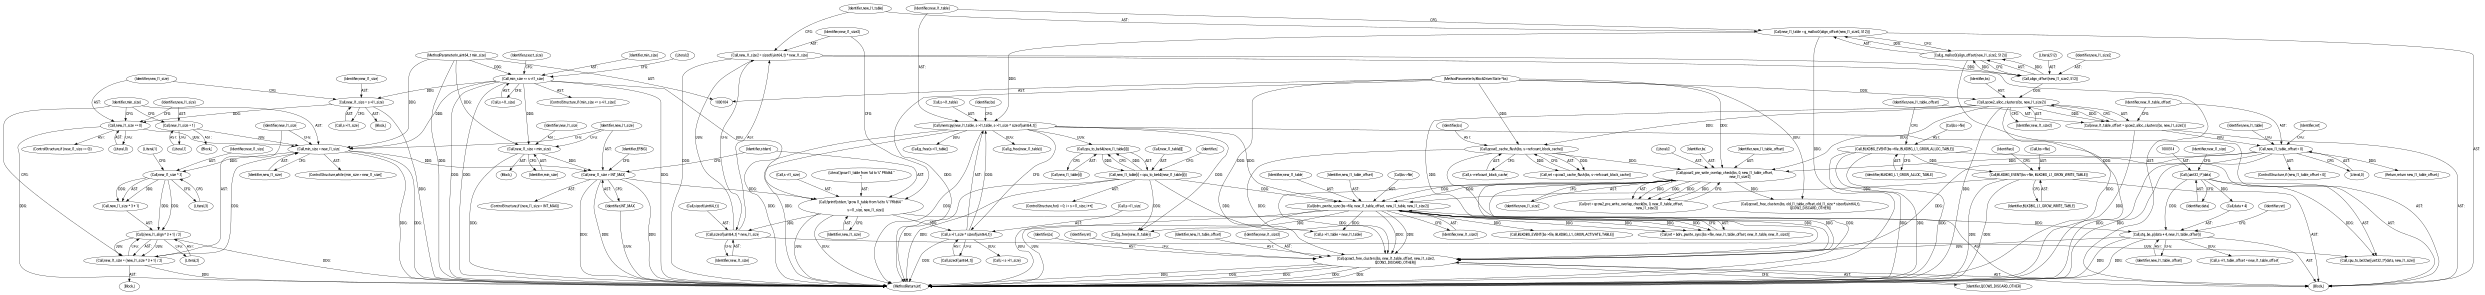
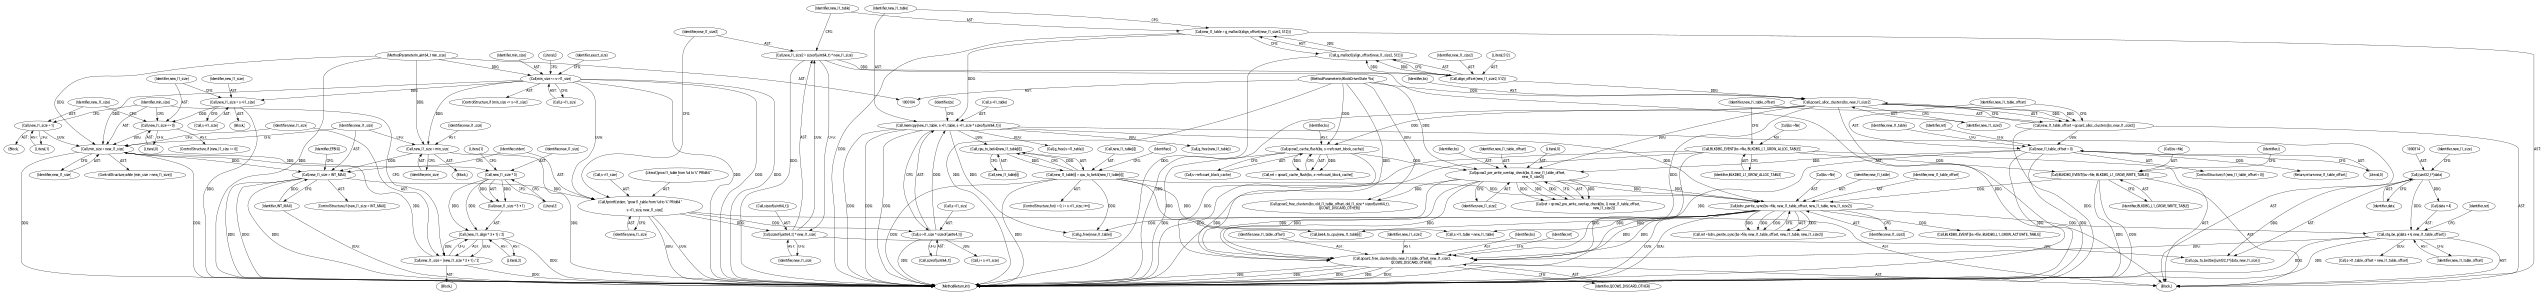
edge "(Identifier,INT_MAX)" -> "(Call,new_l1_size > INT_MAX)": label "AST: " -> "DDG: "
node "(Call,be64_to_cpu(new_l1_table[i]))": added
edge "(Call,(new_l1_align * 3 + 1) / 2)" -> "(Literal,2)": label "CFG: " -> "AST: "
edge "(Call,new_l1_size == 0)" -> "(MethodReturn,int)": removed, label "DDG:"
